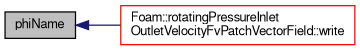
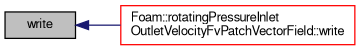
node "phiName": label "phiName" -> "write"
